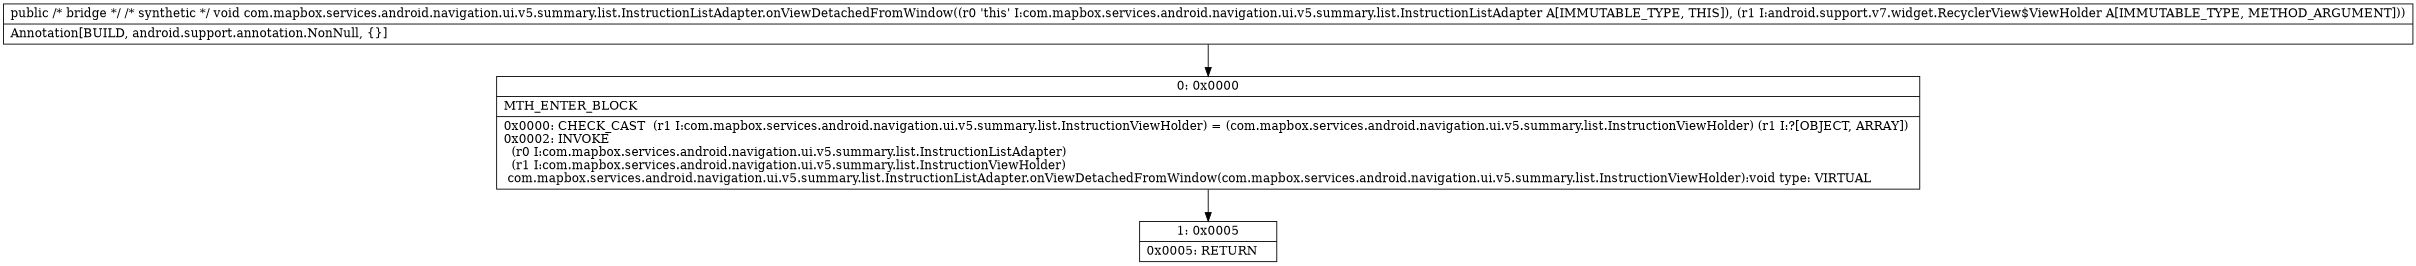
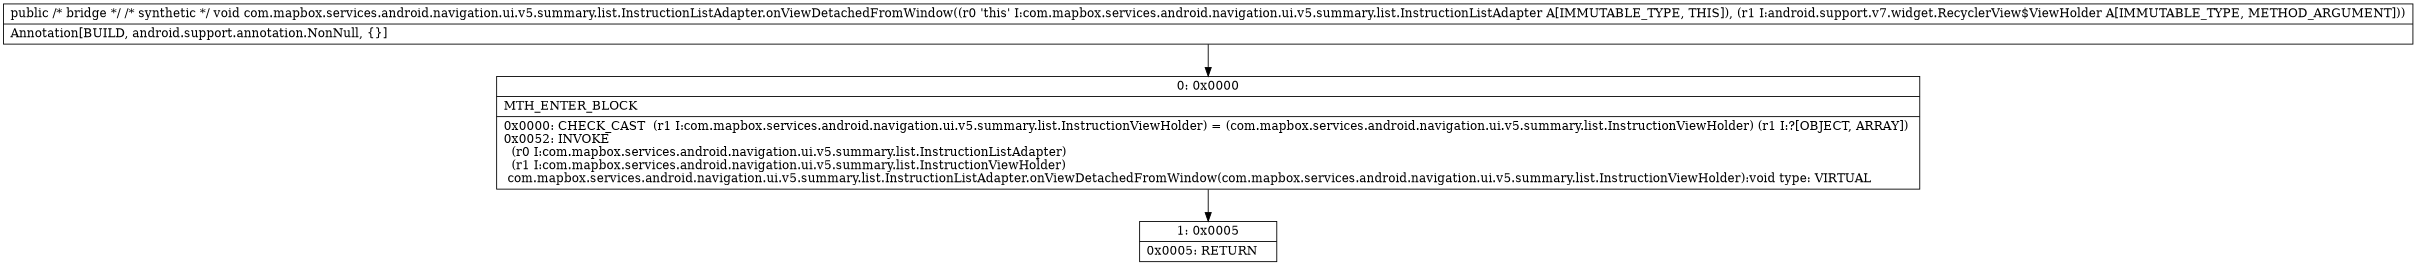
node "0: 0x0000": text "0x0002: INVOKE" -> "0x0052: INVOKE"
